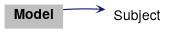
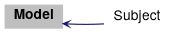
edge "Model" -> "Subject": reversed
